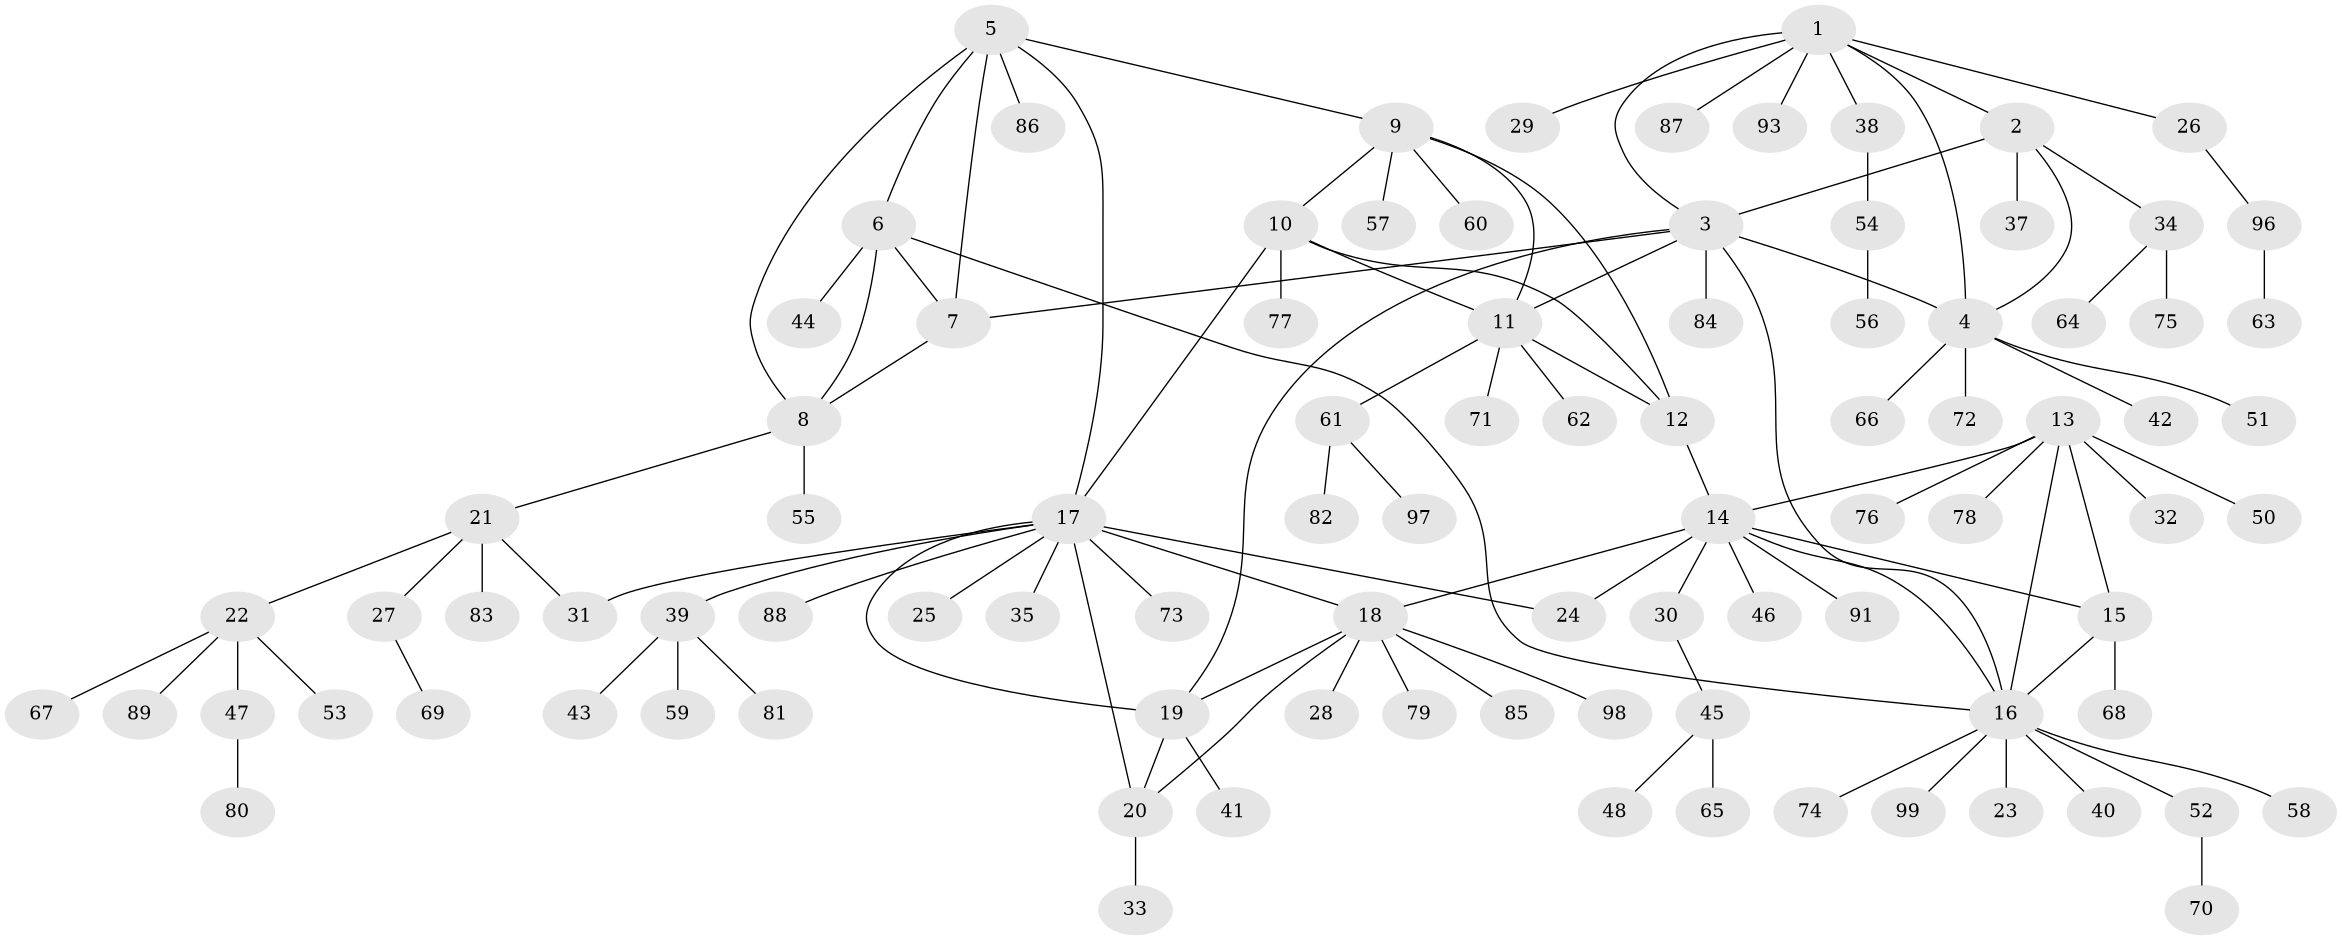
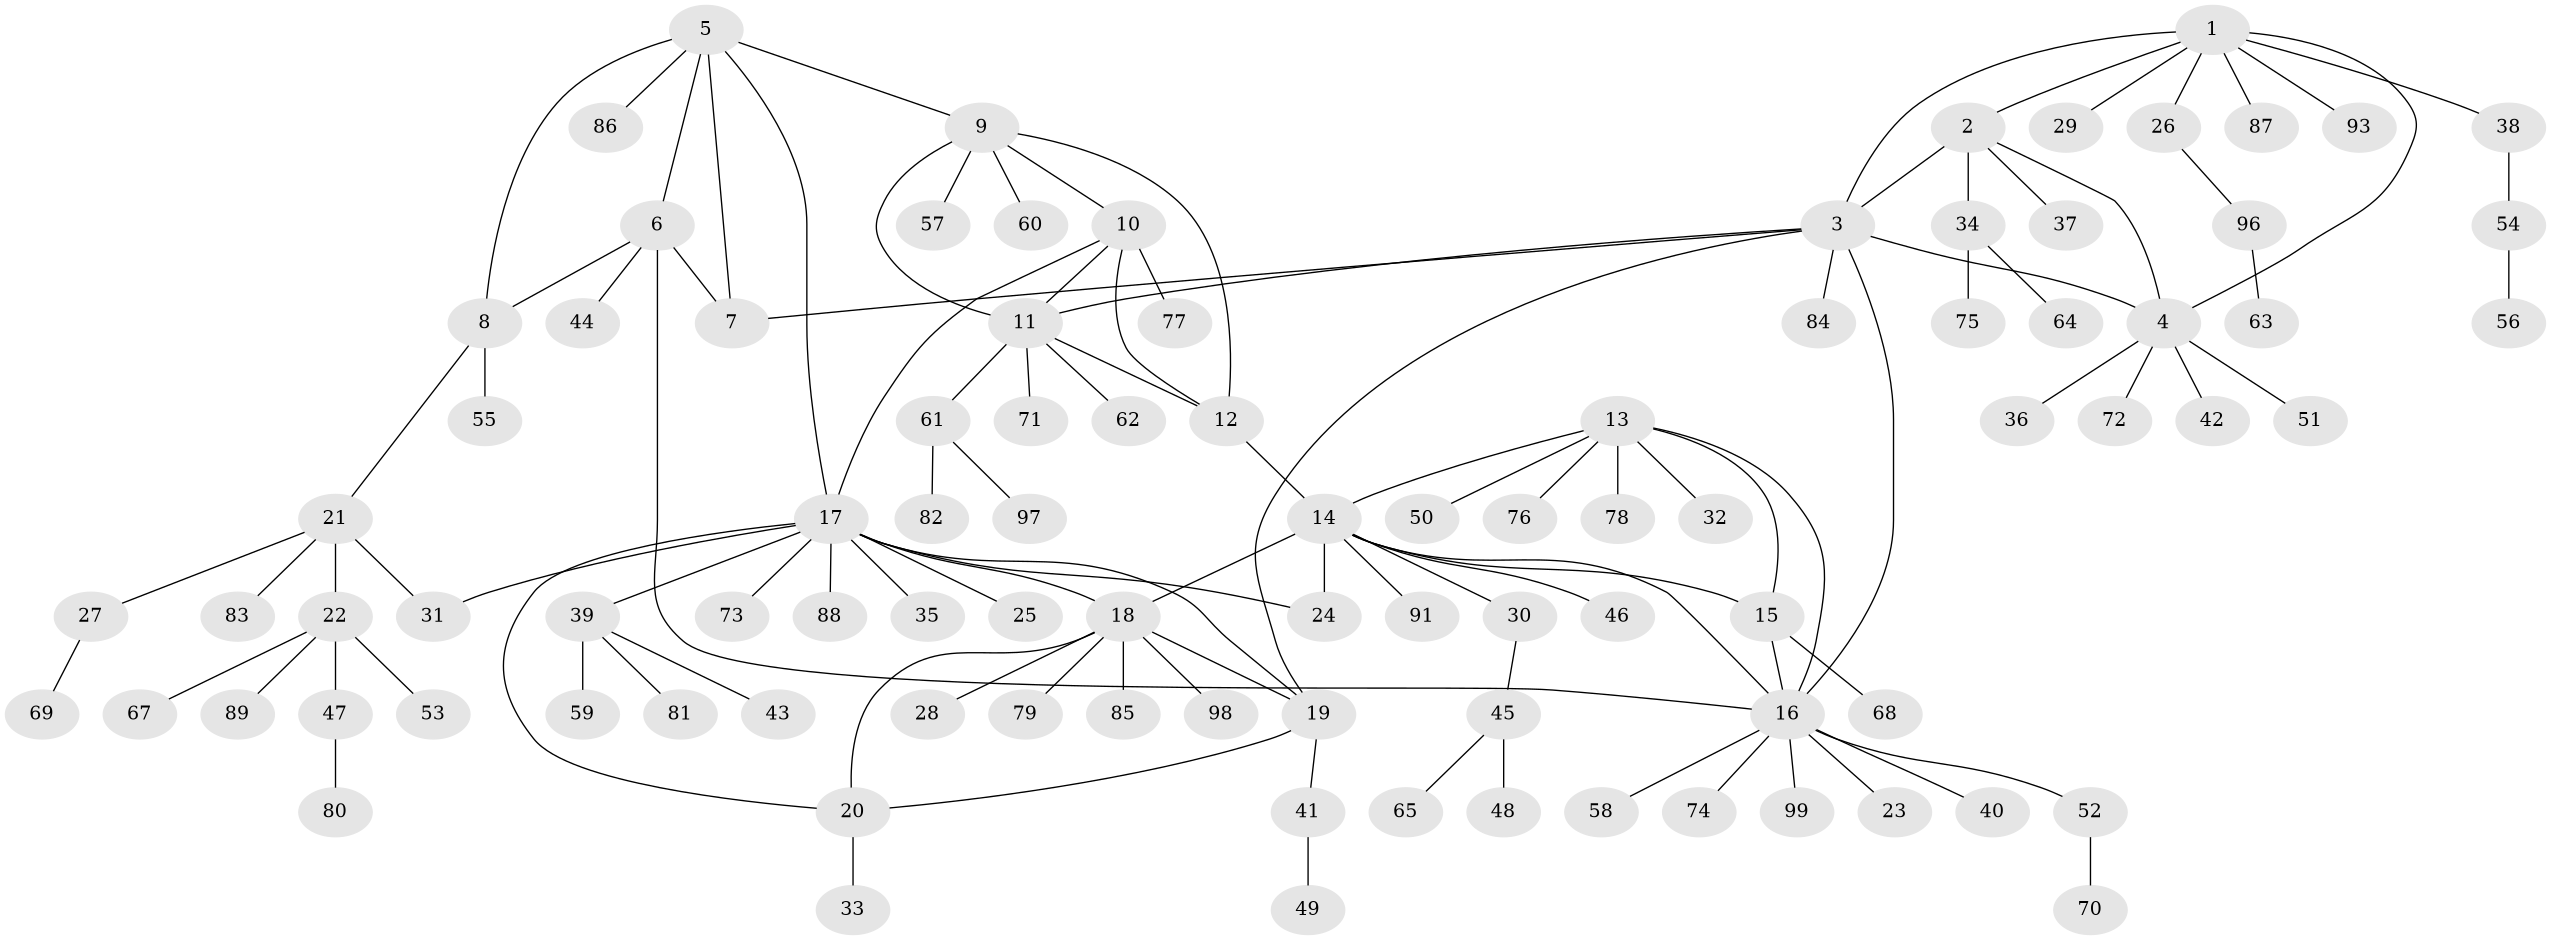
edge "7" -- "8": removed
node "66": label "66" -> "36"
node "49": added
